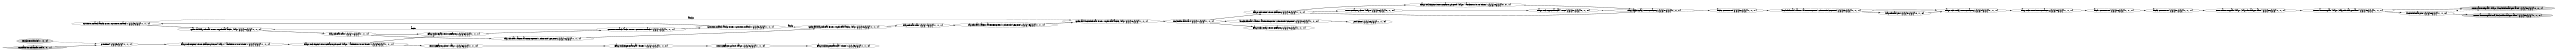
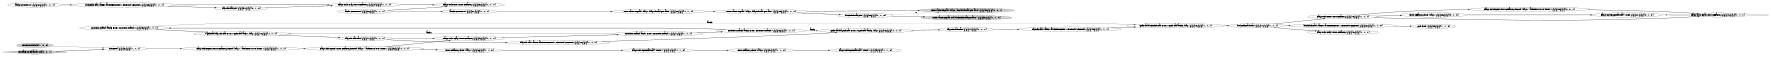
edge "EasyMock.replay(resourceFactory)@@@21@@@['1', '1', '1']" -> "latch2.countDown()@@@22@@@['1', '1', '1']": removed
edge "EasyMock.reset(resourceFactory)@@@25@@@['1', '1', '1']" -> "latch1.countDown()@@@26@@@['1', '1', '1']": reversed
